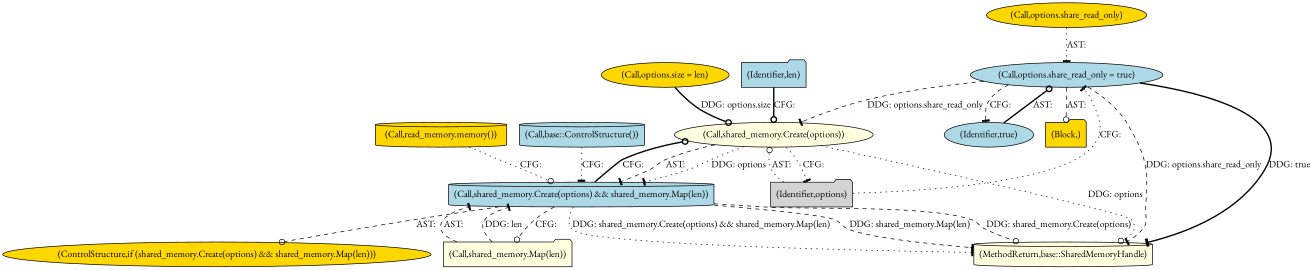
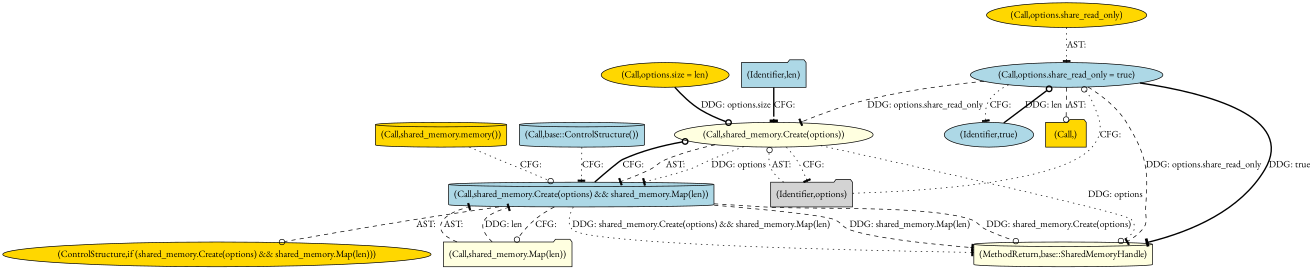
edge "(Call,options.share_read_only = true)" -> "(Identifier,true)": style dashed -> dotted
edge "(Identifier,len)" -> "(Call,shared_memory.Create(options))": arrowhead odot -> tee
edge "(Identifier,true)" -> "(Call,options.share_read_only = true)": label "AST: " -> "DDG: len"
node "(Call,read_memory.memory())": label "(Call,read_memory.memory())" -> "(Call,shared_memory.memory())"
node "(Block,)": label "(Block,)" -> "(Call,)"
edge "(Identifier,options)" -> "(Call,options.share_read_only = true)": arrowhead tee -> odot
